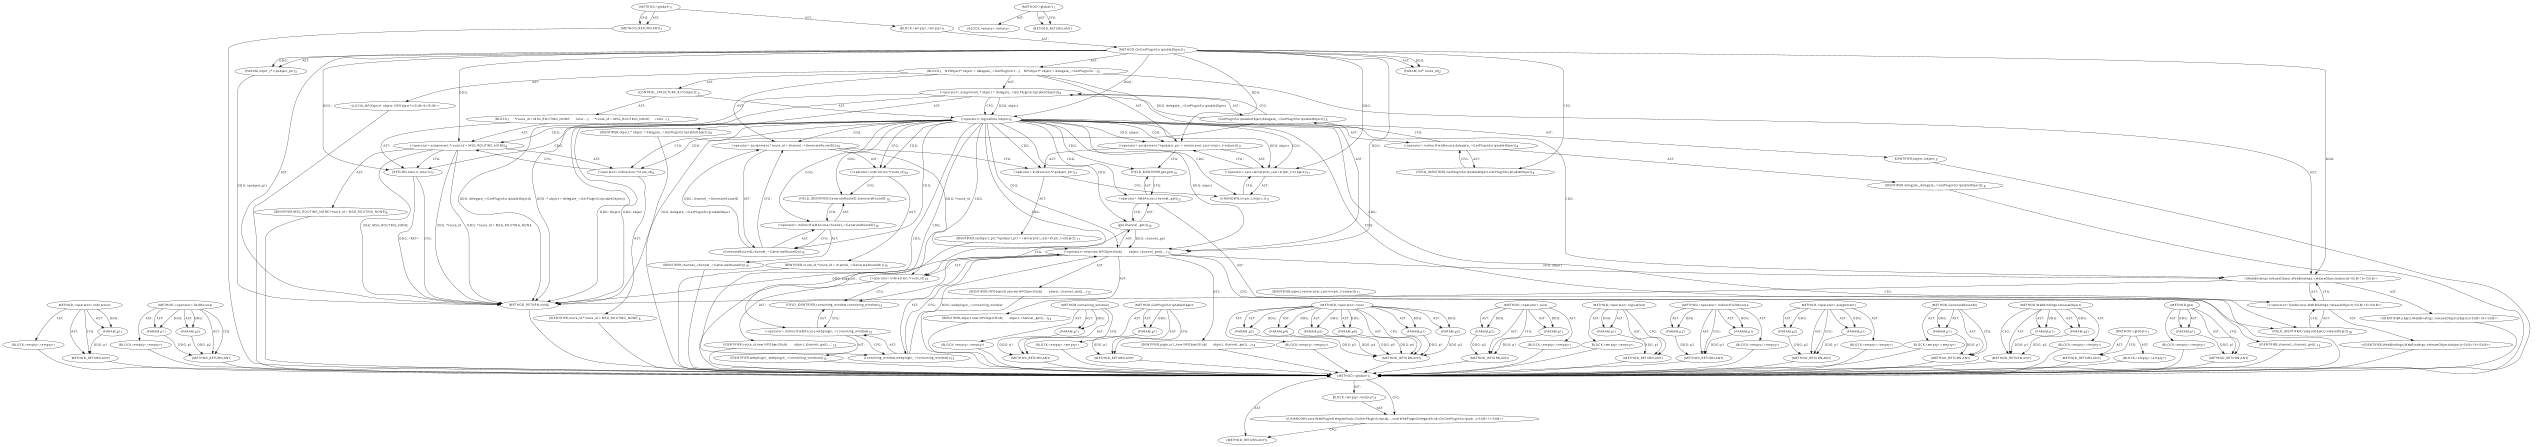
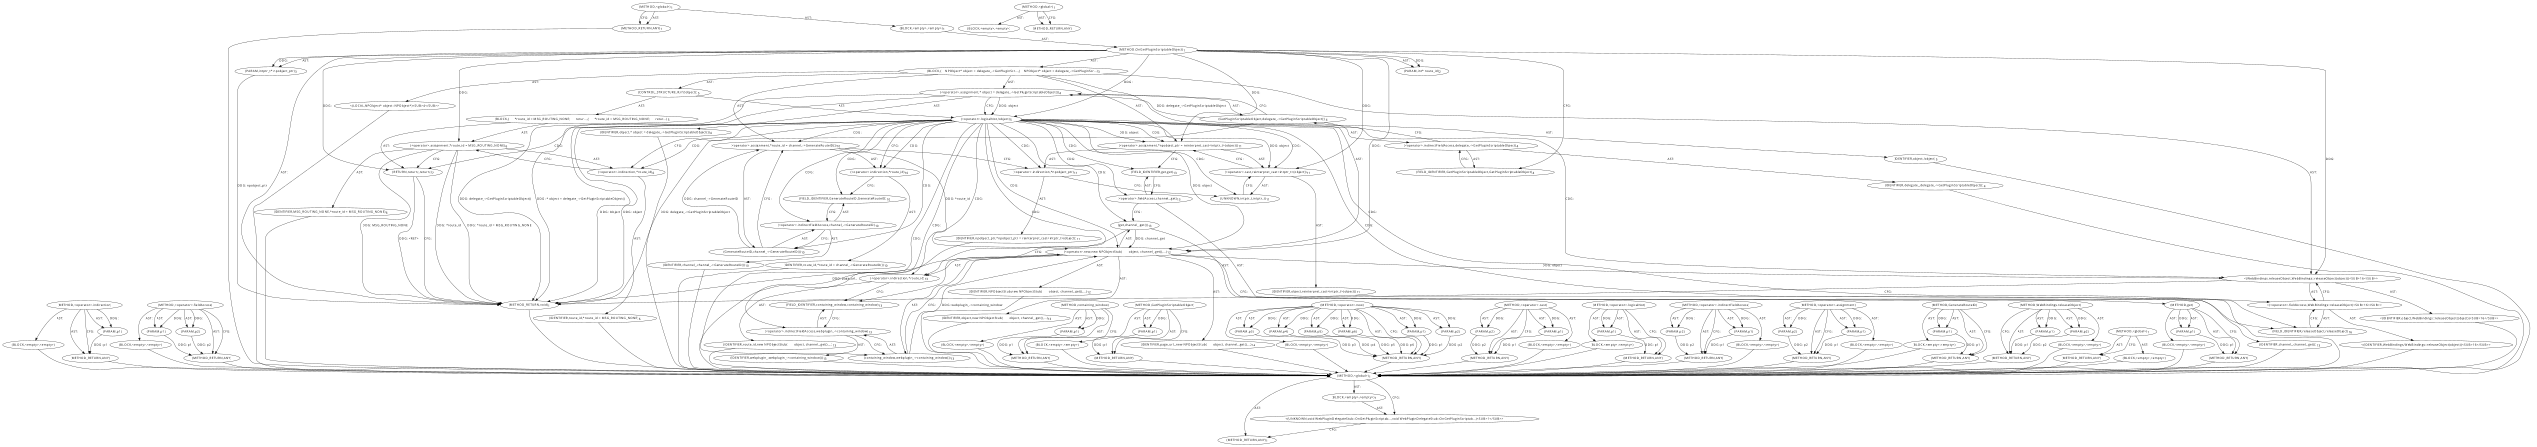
edge "(<operator>.logicalNot,!object)" -> "(<operator>.assignment,*route_id = MSG_ROUTING_NONE)": removed, label "CDG:"
edge "(get,channel_.get())" -> "(<operator>.fieldAccess,channel_.get)": now "(get,channel_.get())" -> "(METHOD,get)"
edge "(<operator>.cast,reinterpret_cast<intptr_t>(object))" -> "(IDENTIFIER,object,reinterpret_cast<intptr_t>(object))": added, label "AST:"
